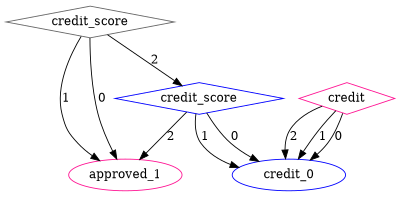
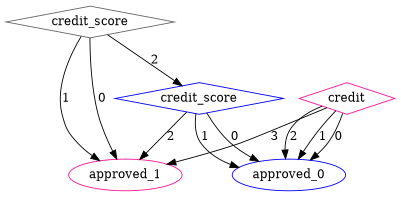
edge "credit" -> "approved_1": added, label "3"
node "credit_0": label "credit_0" -> "approved_0"
